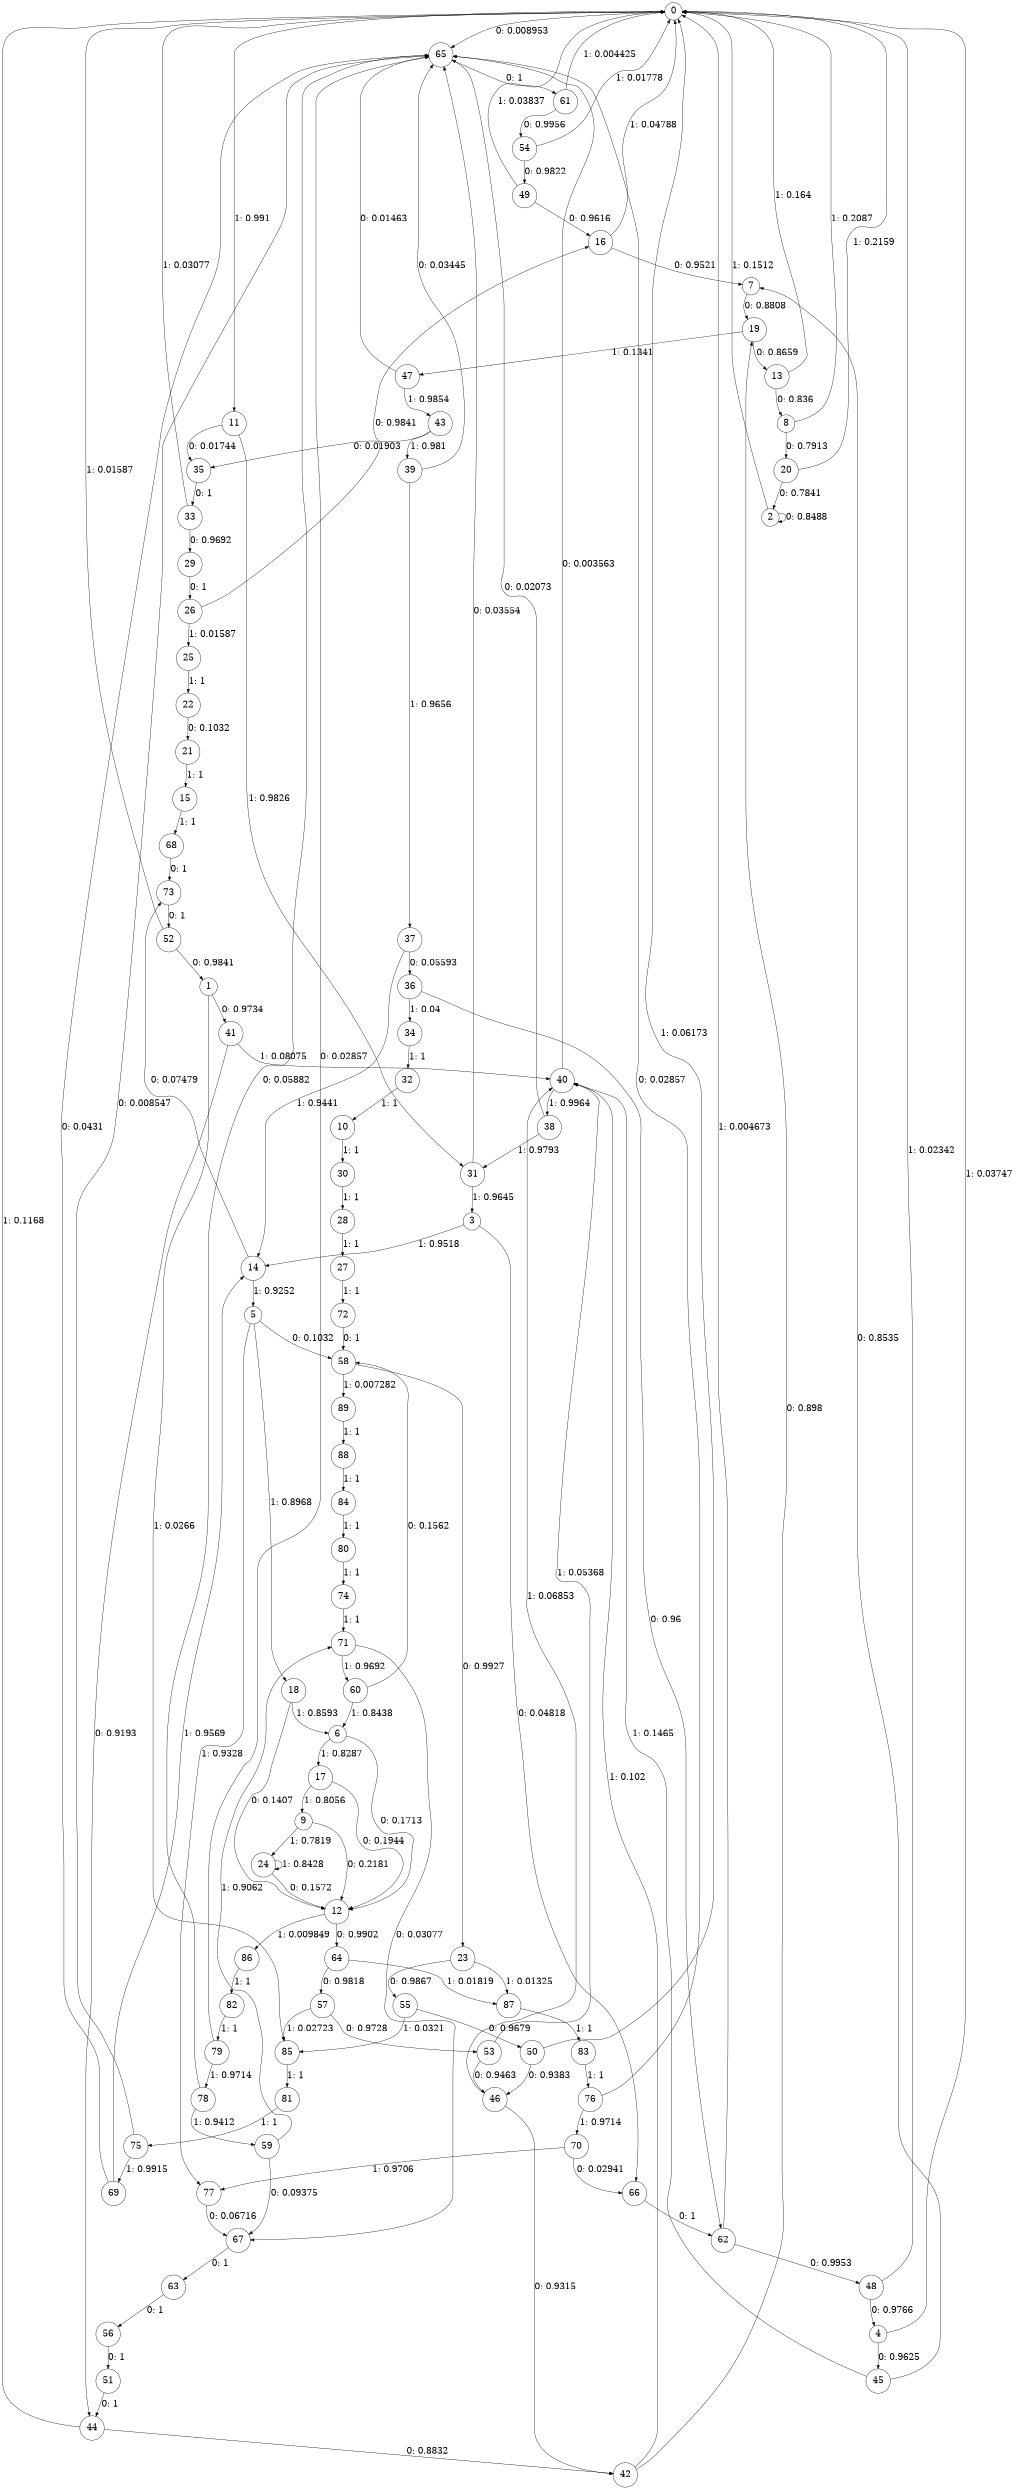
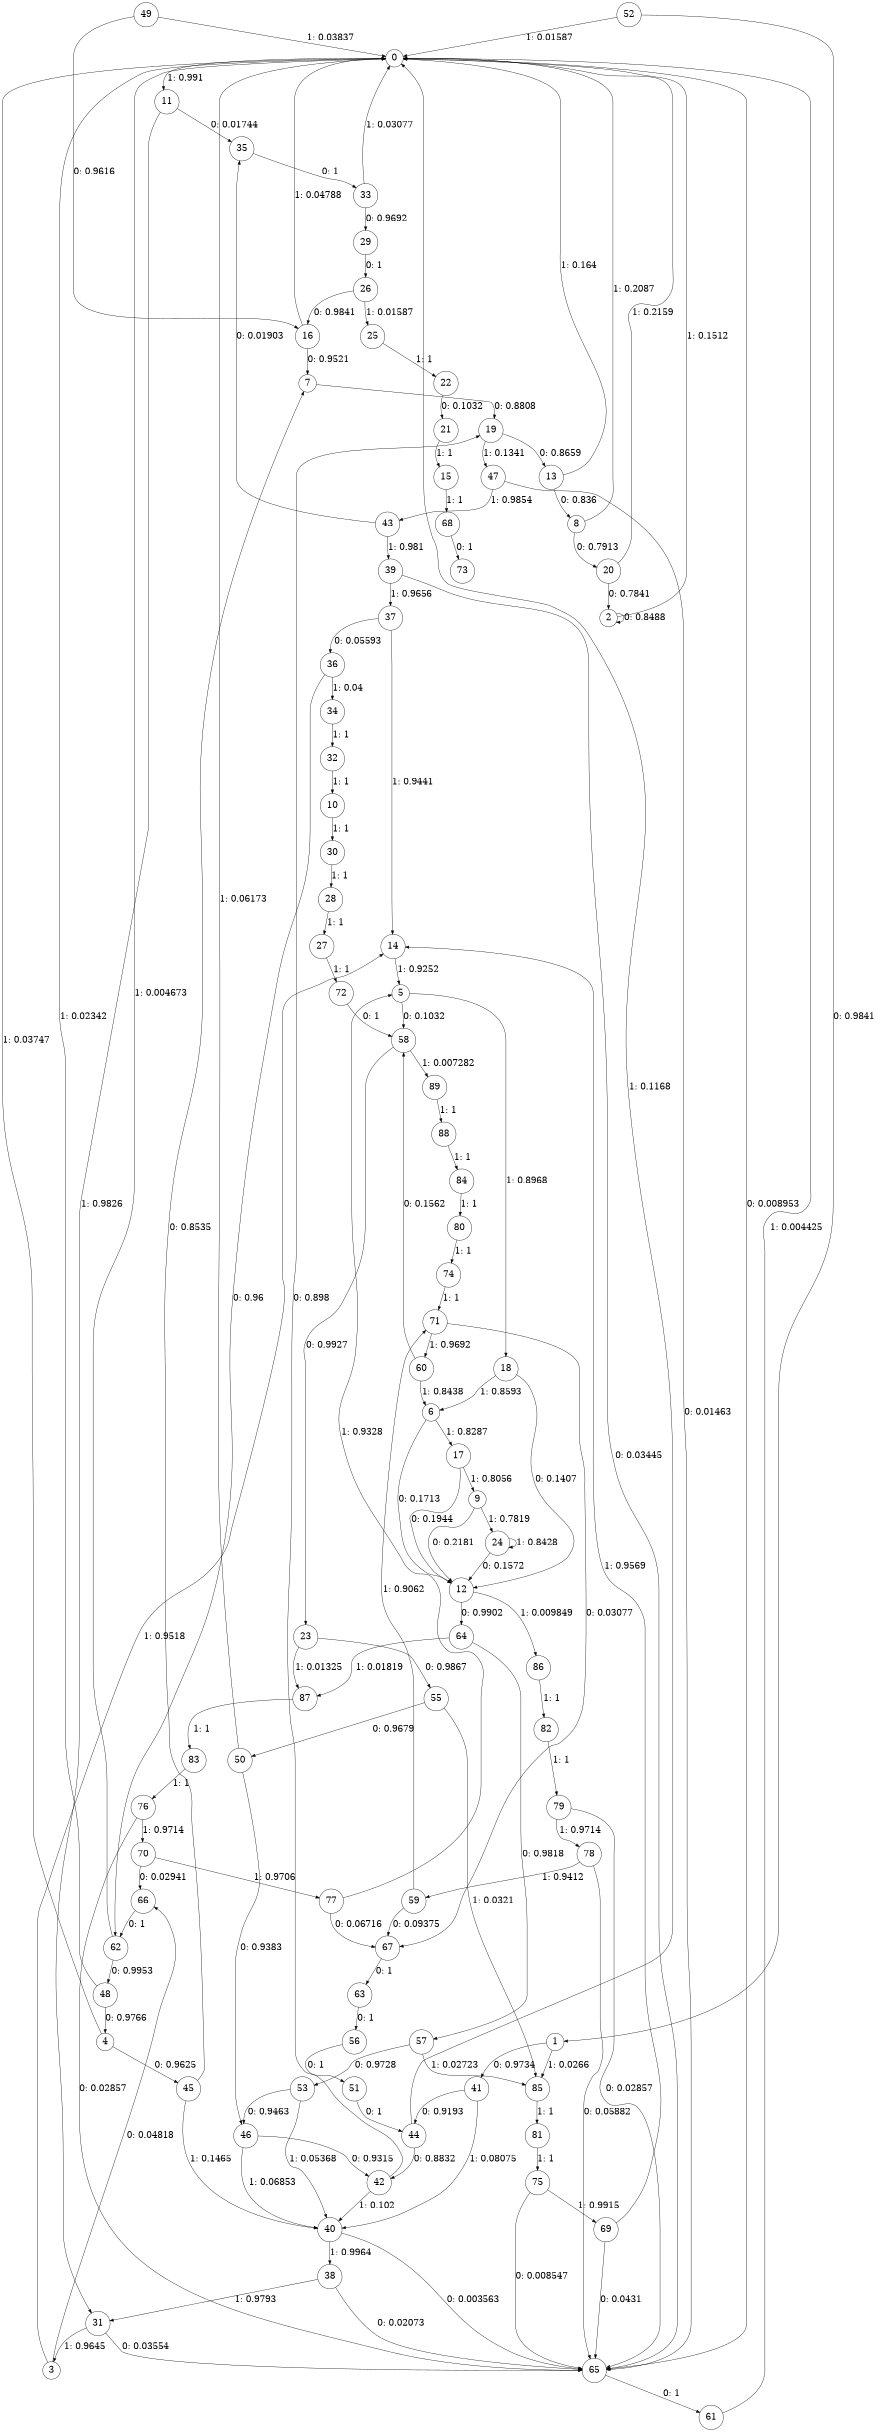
node "54": removed
edge "73" -> "52": removed, label "0: 1"
edge "14" -> "73": removed, label "0: 0.07479"
edge "5" -> "77": reversed
